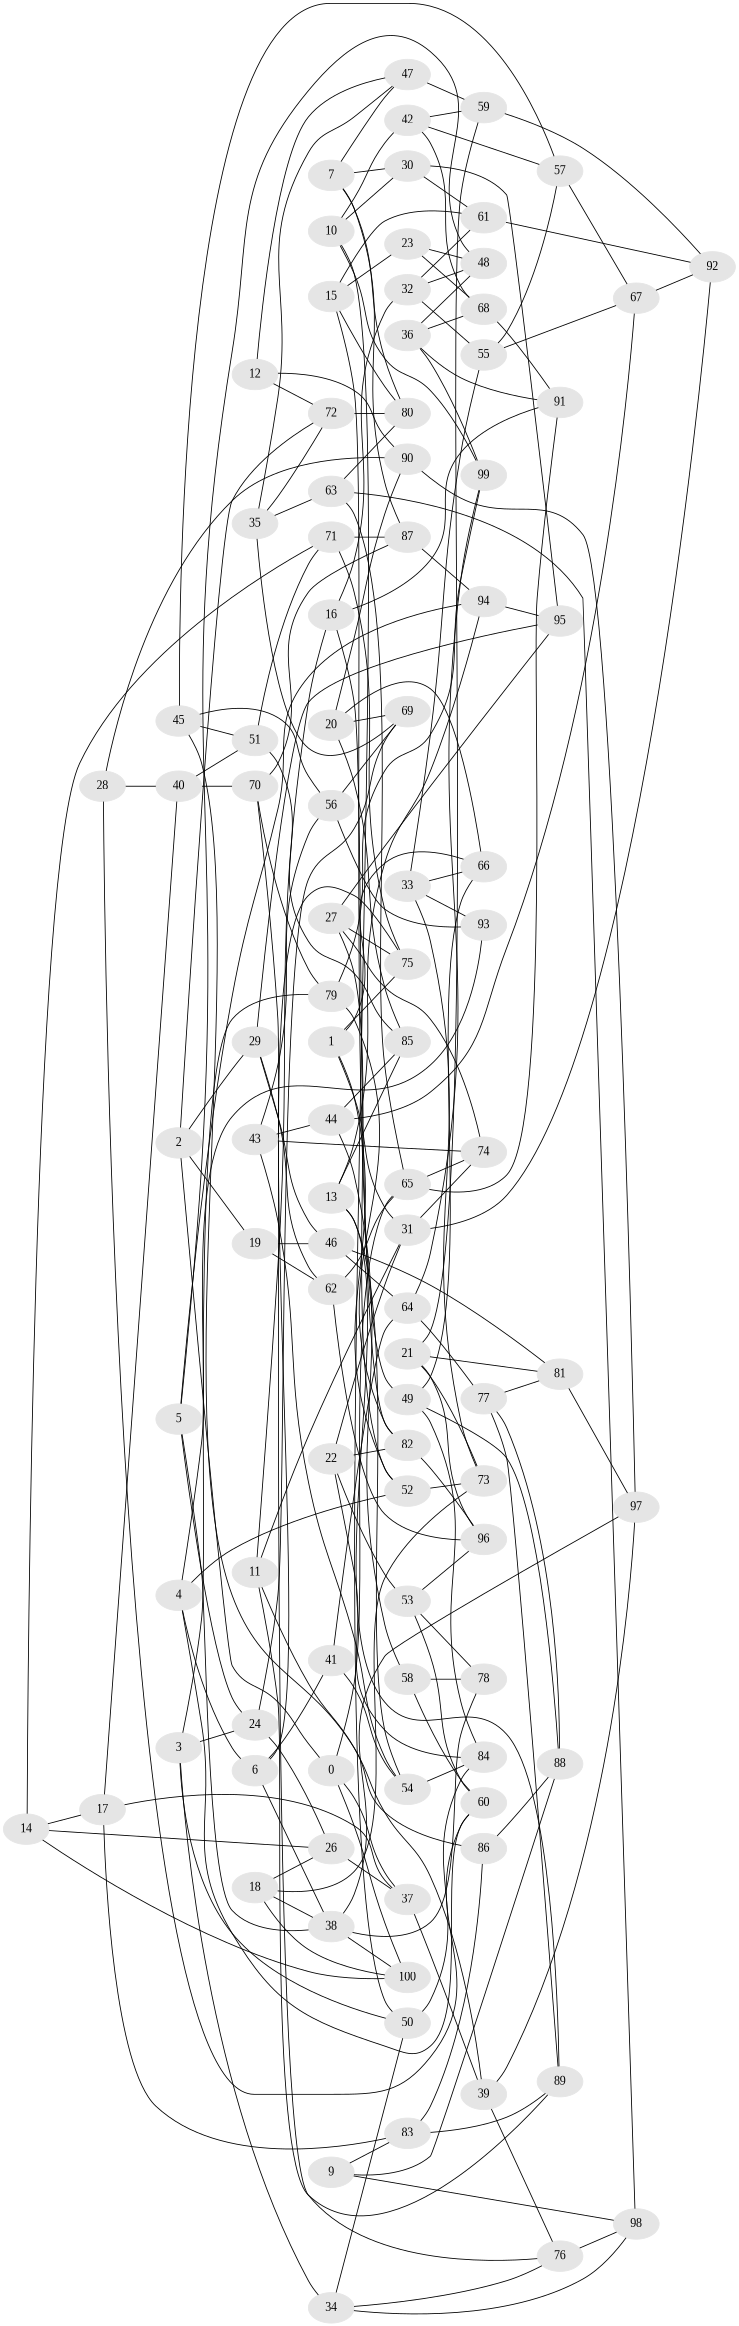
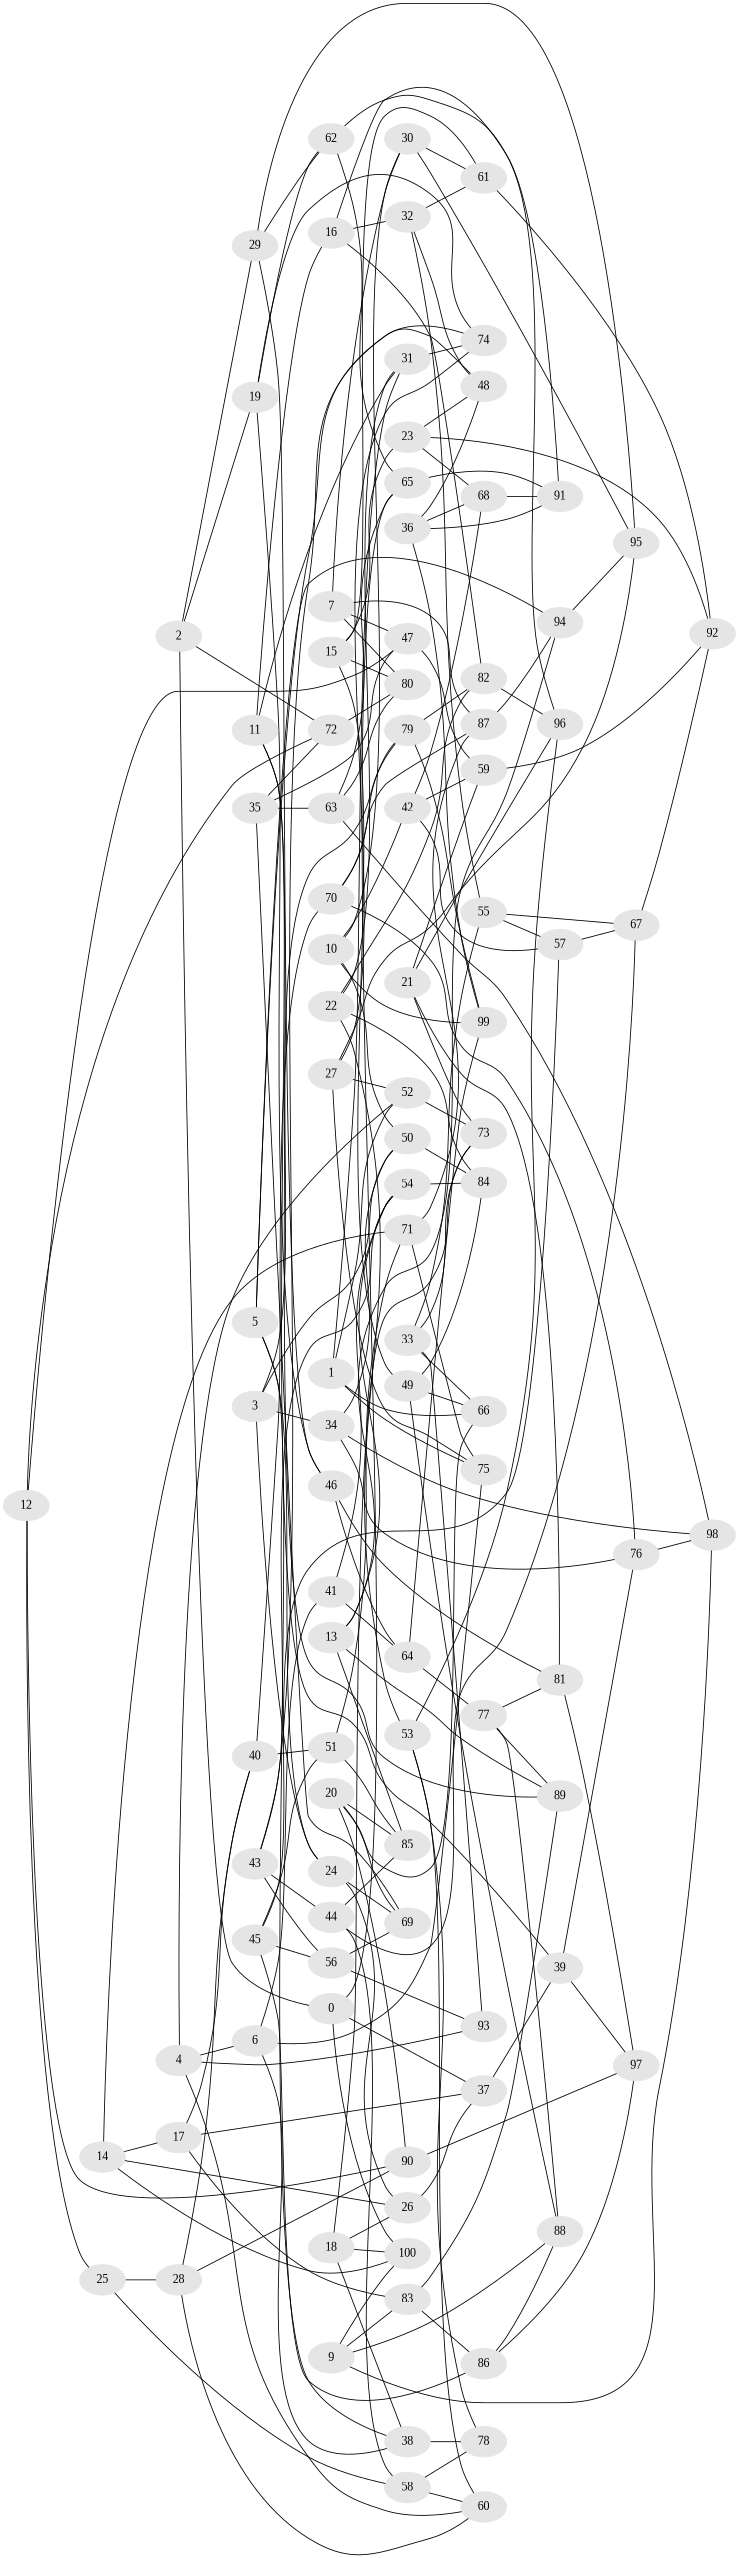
edge "92" -- "31": now "92" -- "23"
edge "74" -- "65": now "74" -- "19"
edge "97" -- "38": now "97" -- "86"
edge "38" -- "100": now "9" -- "100"
node "25": added
